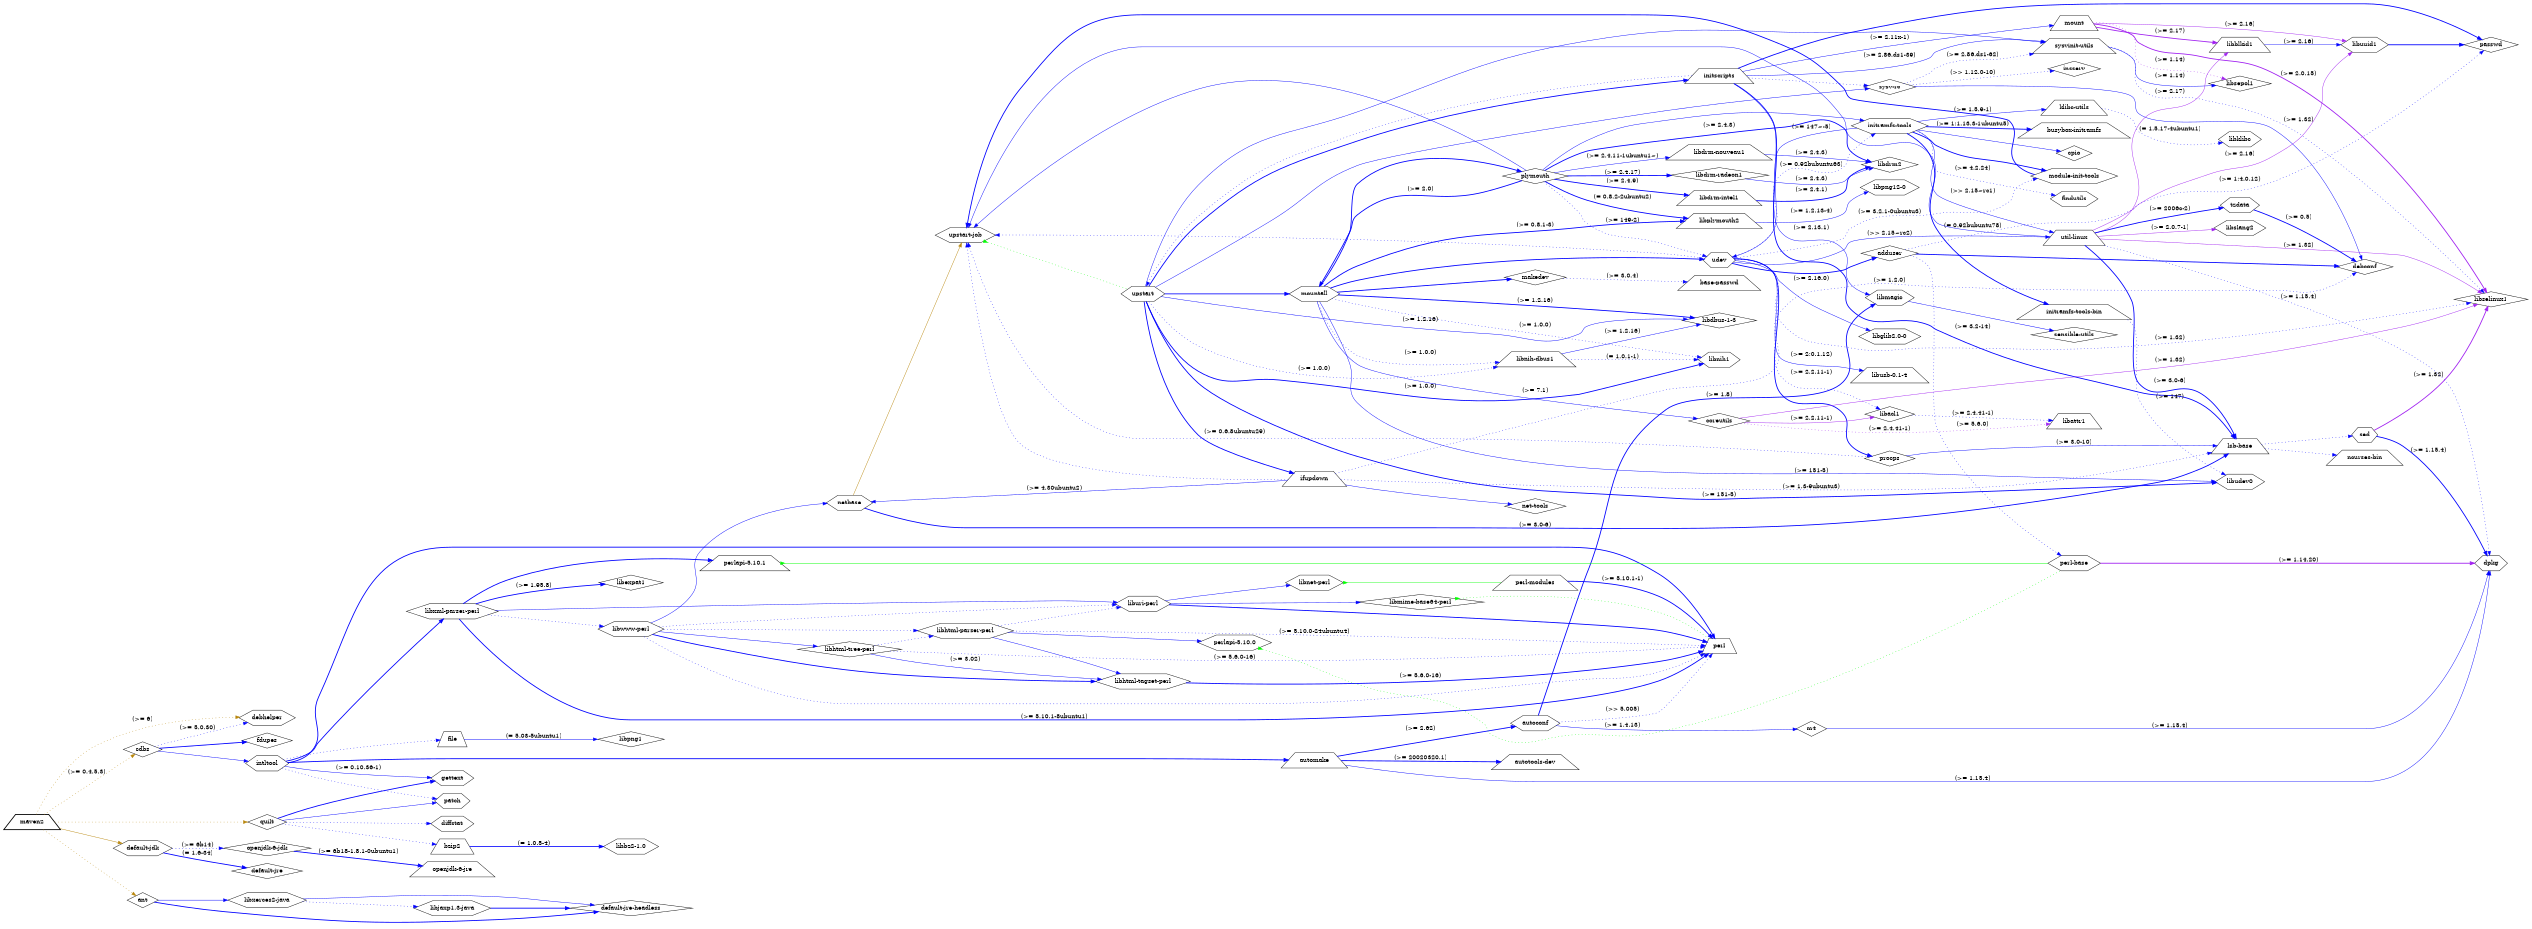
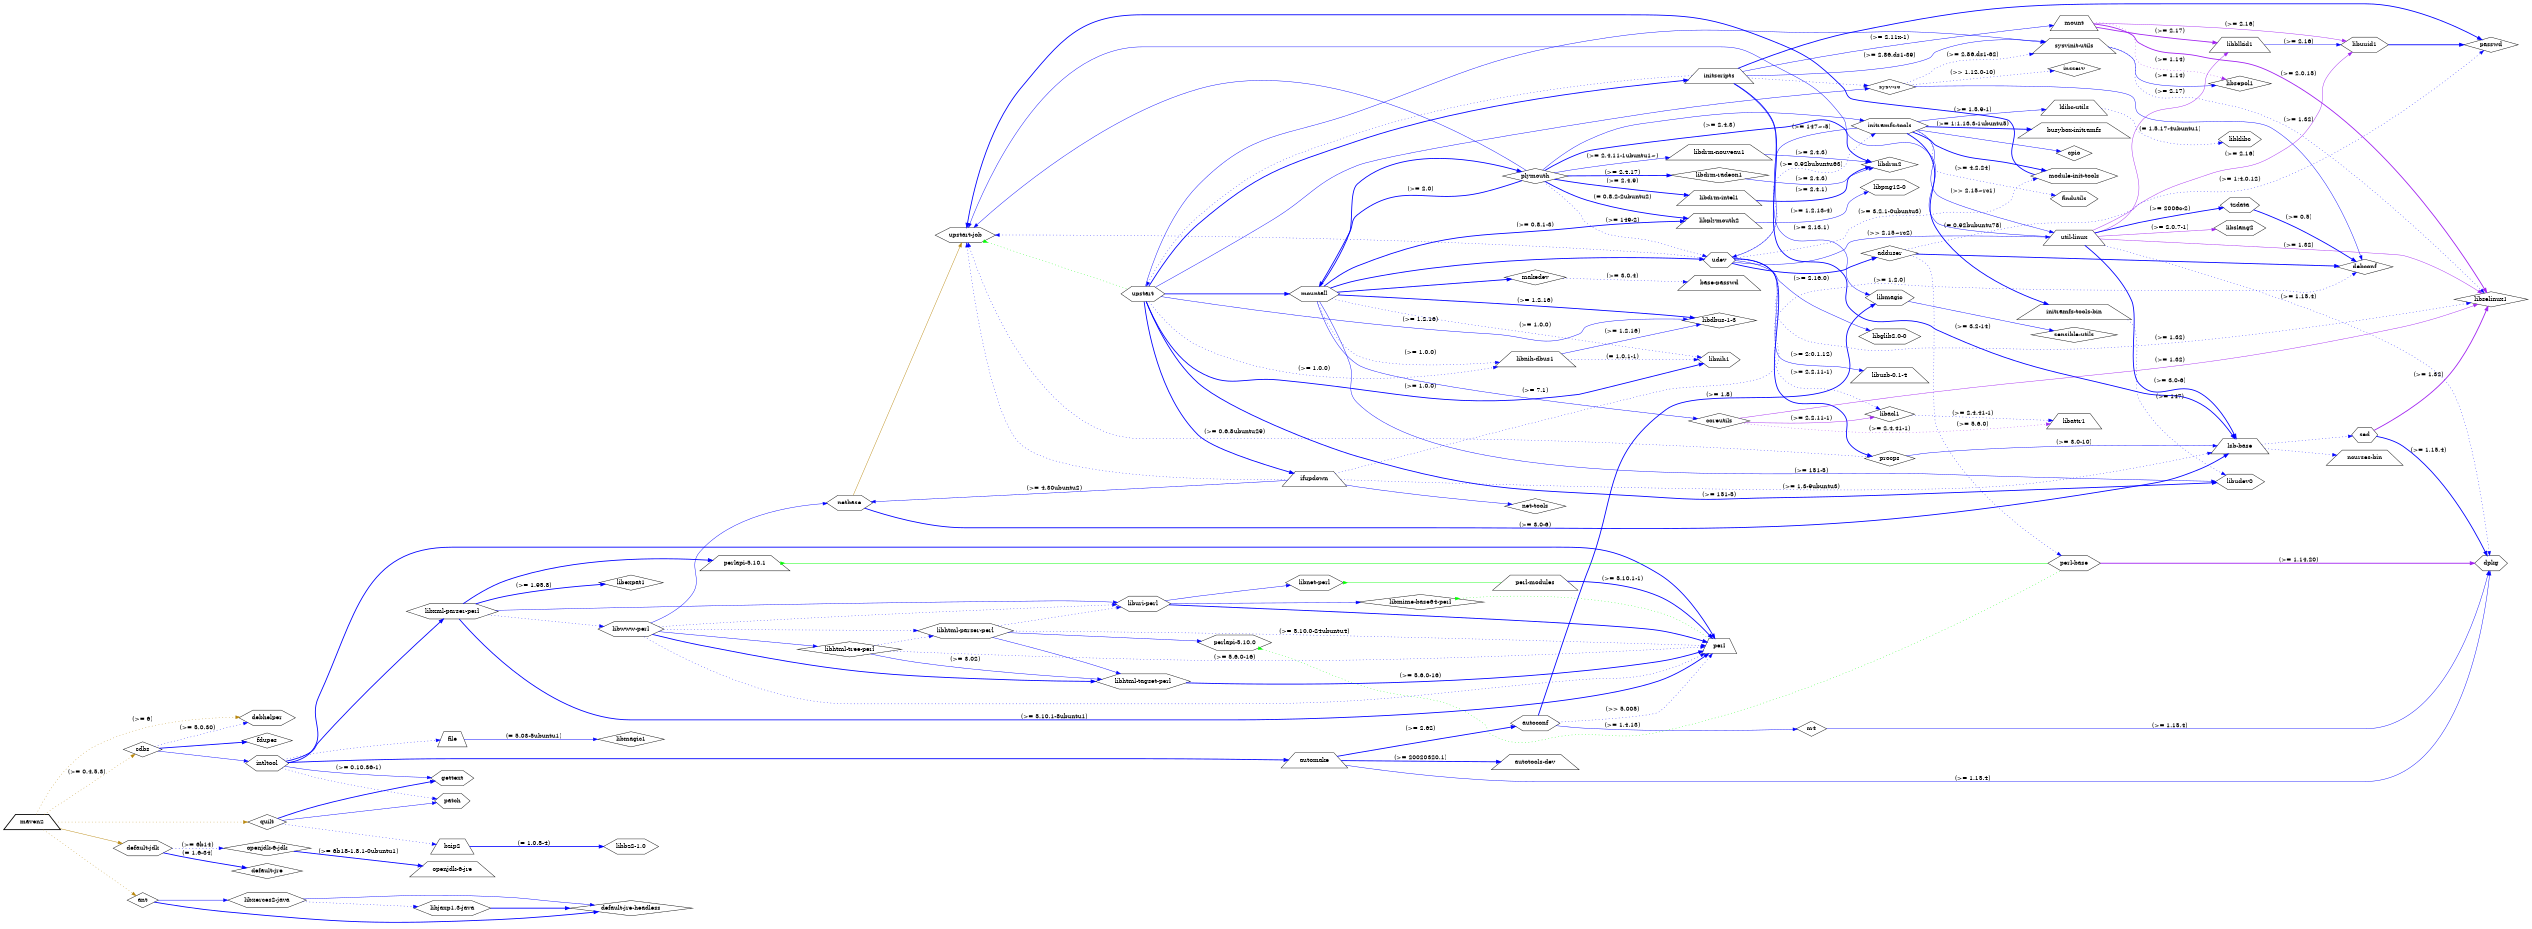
node "libpng1": label "libpng1" -> "libmagic1"
node "diffstat": removed
